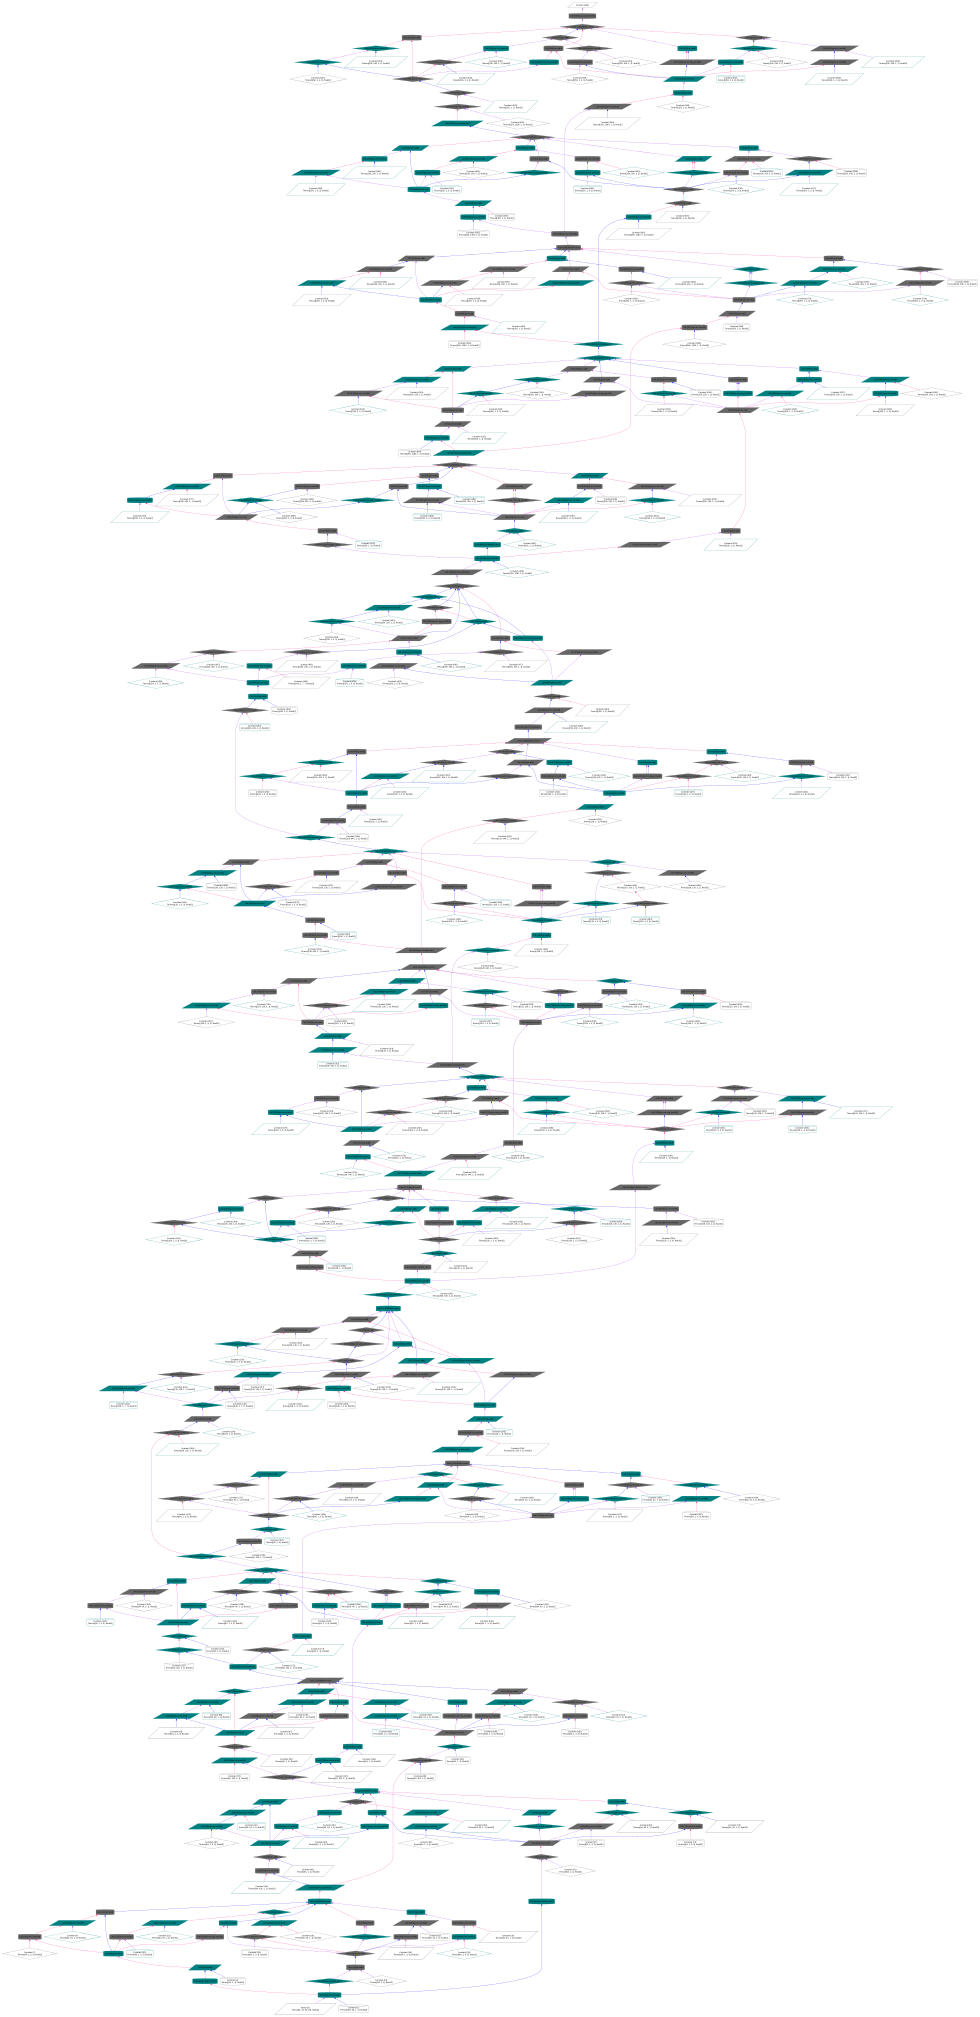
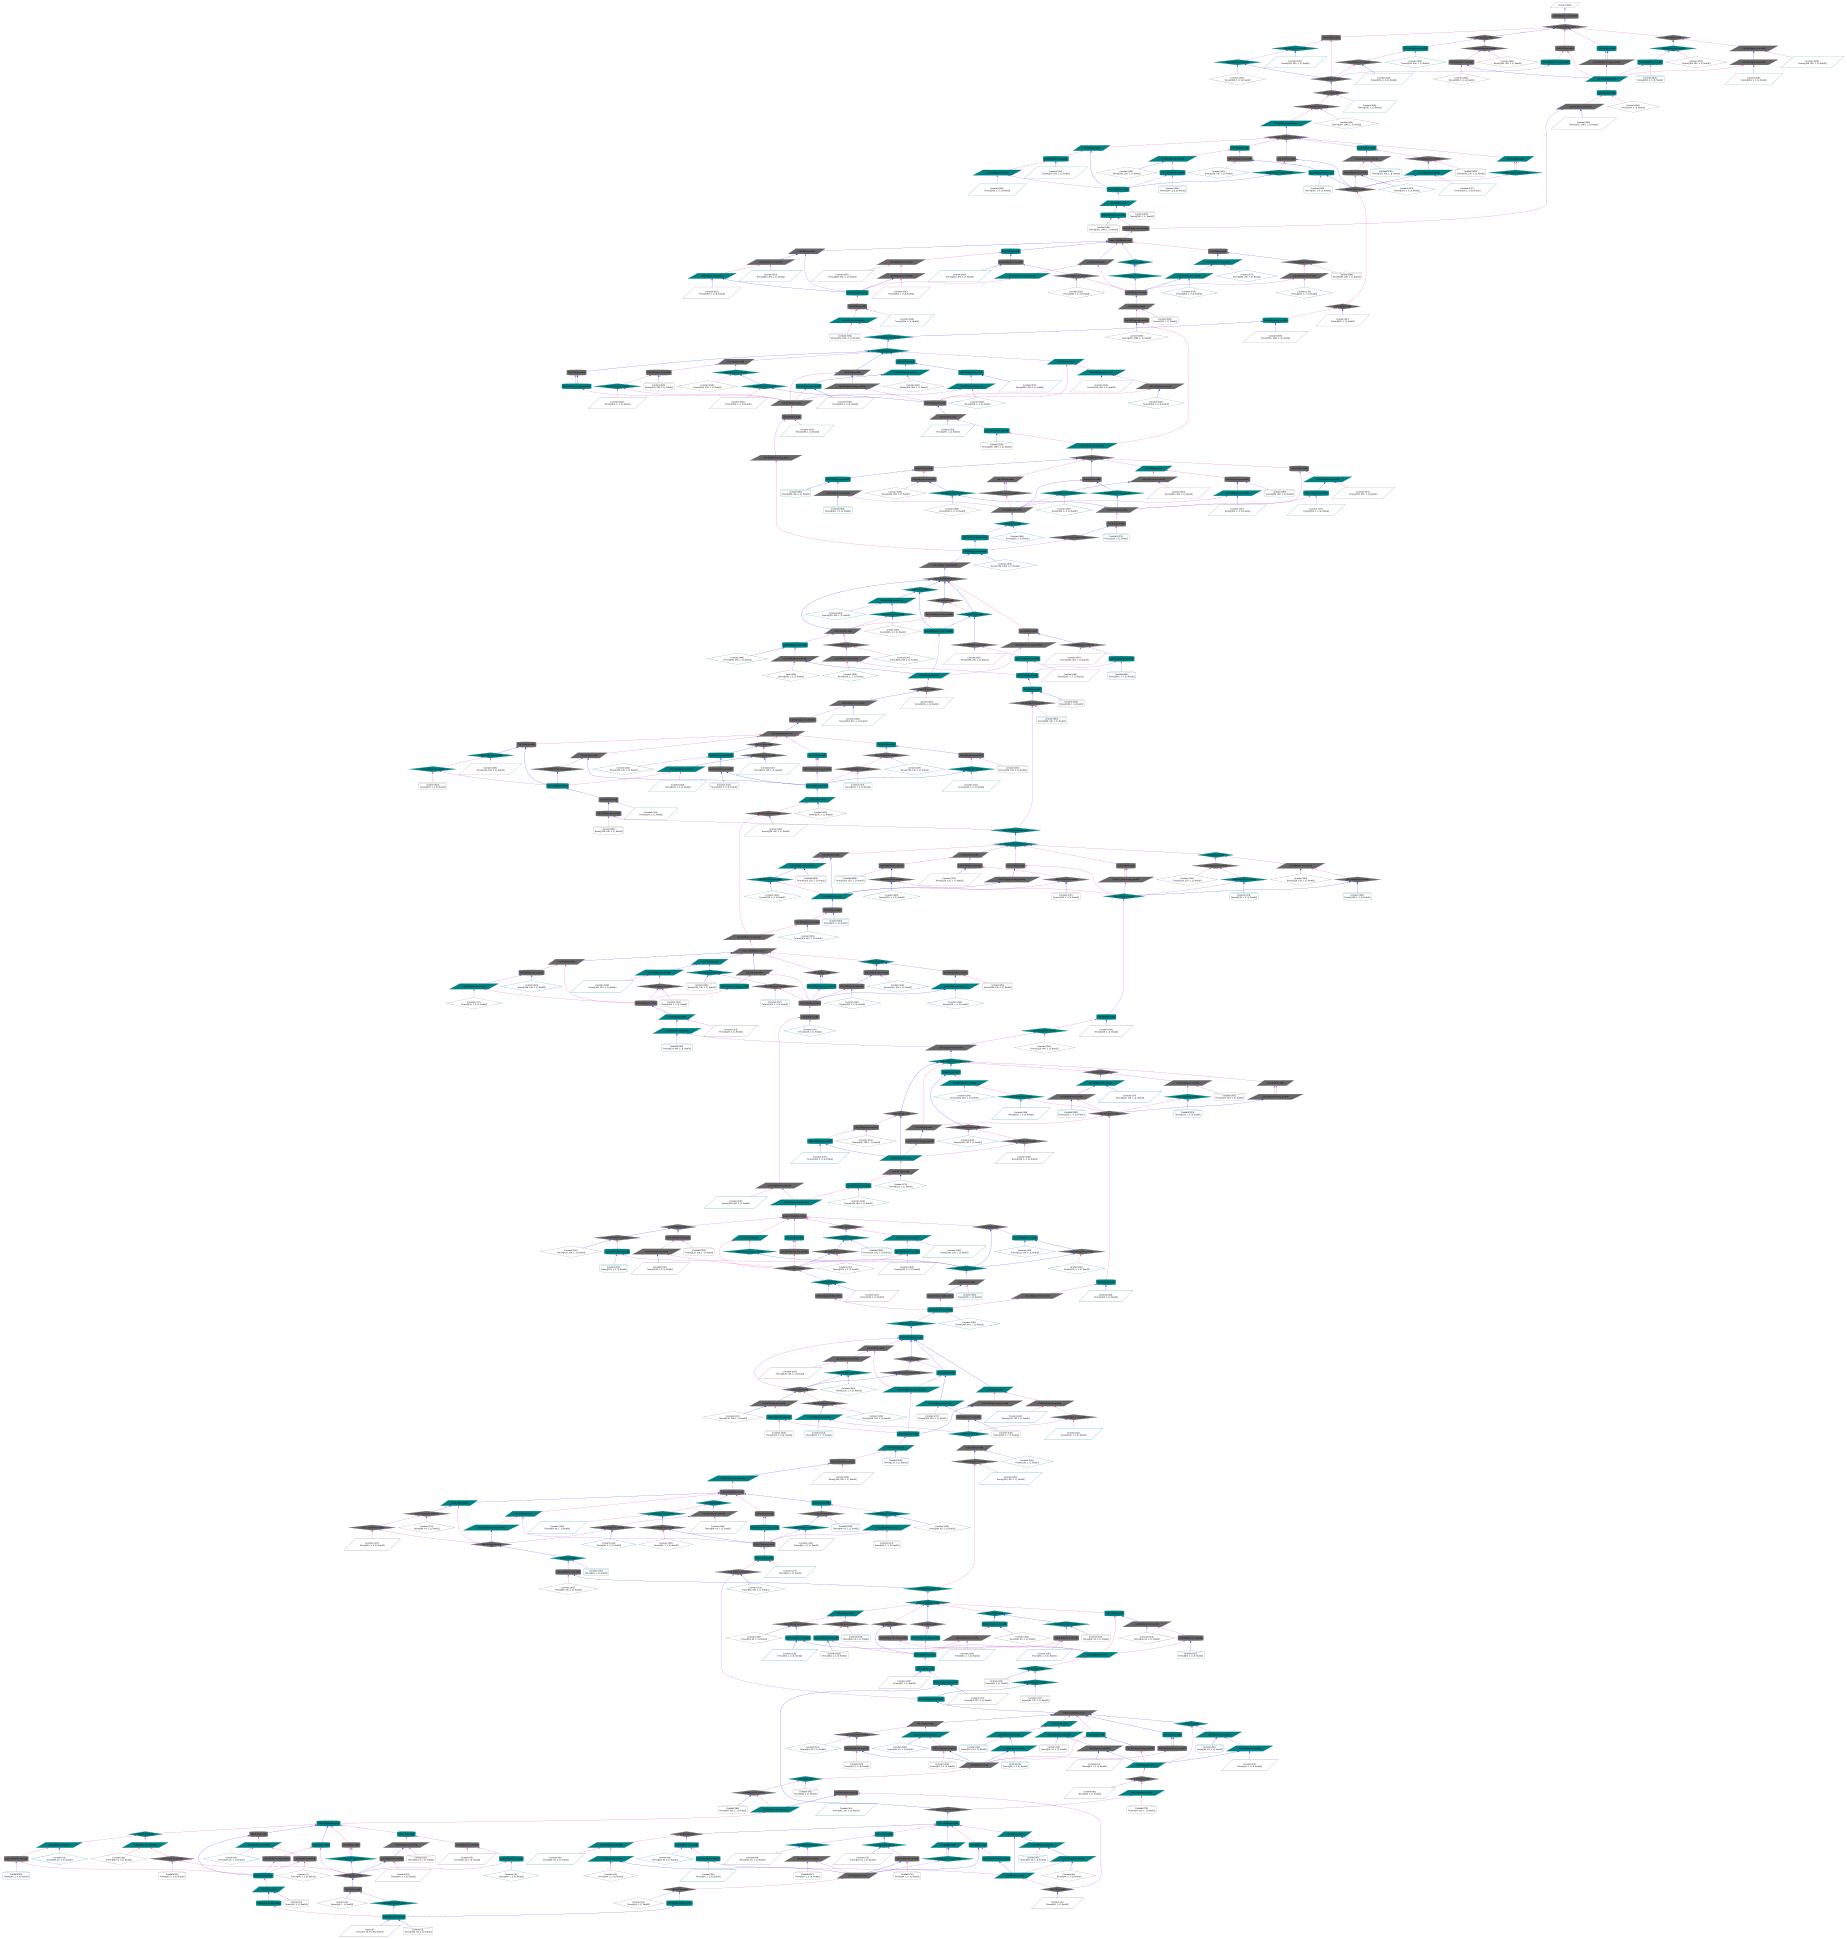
node "Constant (443): Tensor[(256, 1, 5, 5), float32]": label "Constant (443): Tensor[(256, 1, 5, 5), float32]" -> "Tuple (443): Tensor[(256, 1, 5, 5), float32]"
edge "Call (384)(op=nn.conv2d)" -> "Constant (381): Tensor[(128, 128, 1, 1), float32]": now "Call (384)(op=nn.conv2d)" -> "Call (386)(op=nn.conv2d)"
edge "Call (287)(op=nn.relu)" -> "Call (298)(op=add)": reversed
edge "Call (249)(op=nn.relu)" -> "Call (251)(op=nn.conv2d)": added
edge "Call (41)(op=nn.conv2d)" -> "Call (43)(op=add)": reversed
